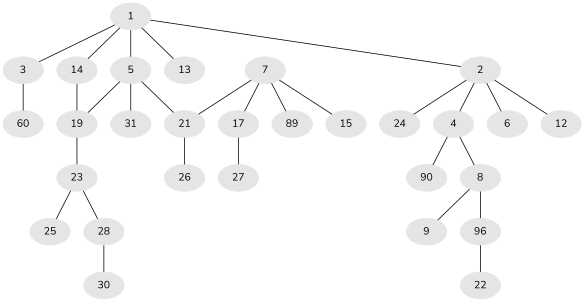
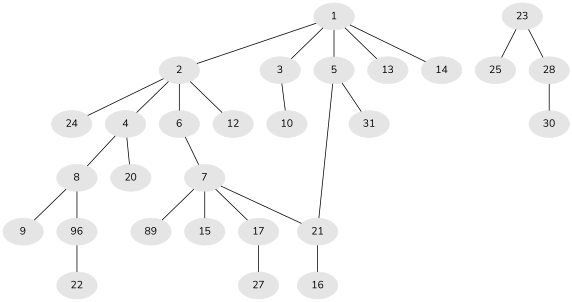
node "60": label "60" -> "10"
node "19": removed
edge "6" -- "7": added
node "26": label "26" -> "16"
node "90": label "90" -> "20"
